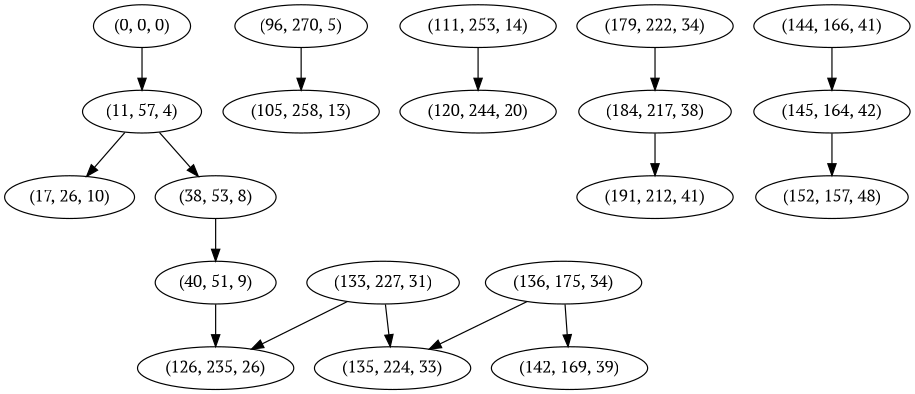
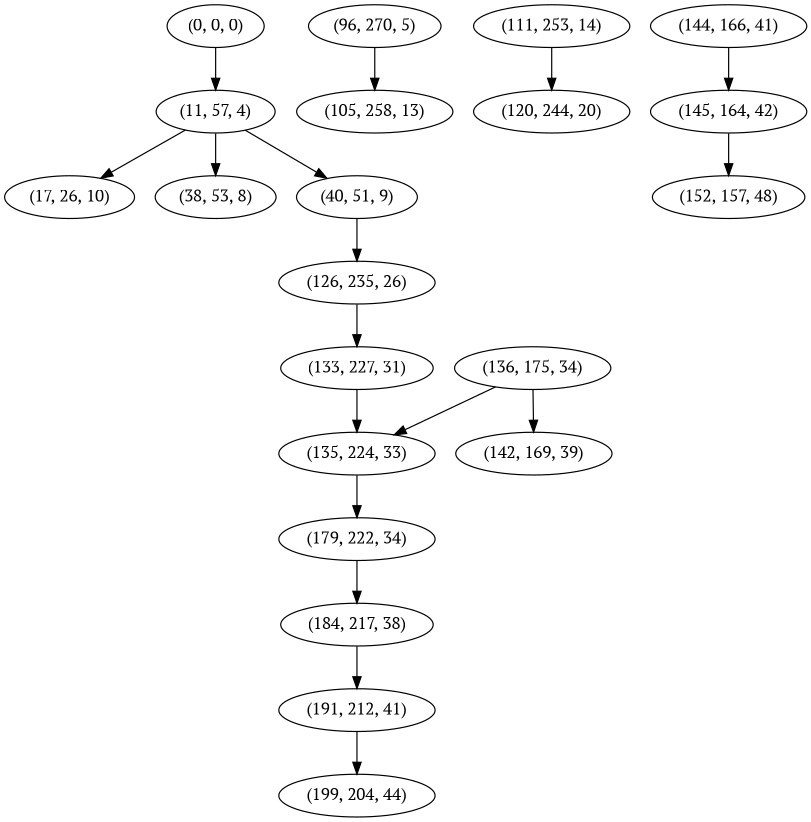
edge "(38, 53, 8)" -> "(40, 51, 9)": now "(11, 57, 4)" -> "(40, 51, 9)"
edge "(133, 227, 31)" -> "(126, 235, 26)": reversed
edge "(135, 224, 33)" -> "(179, 222, 34)": added
node "(199, 204, 44)": added
